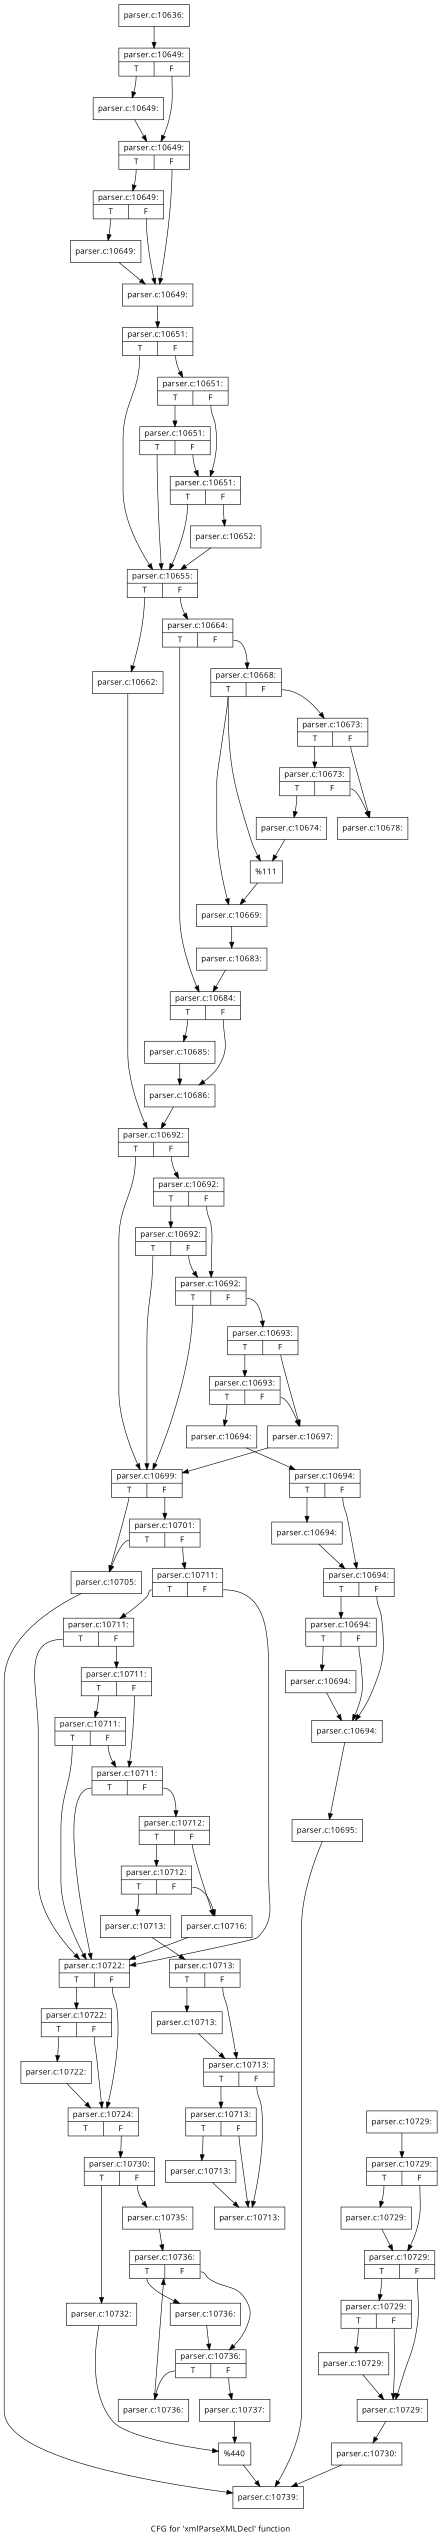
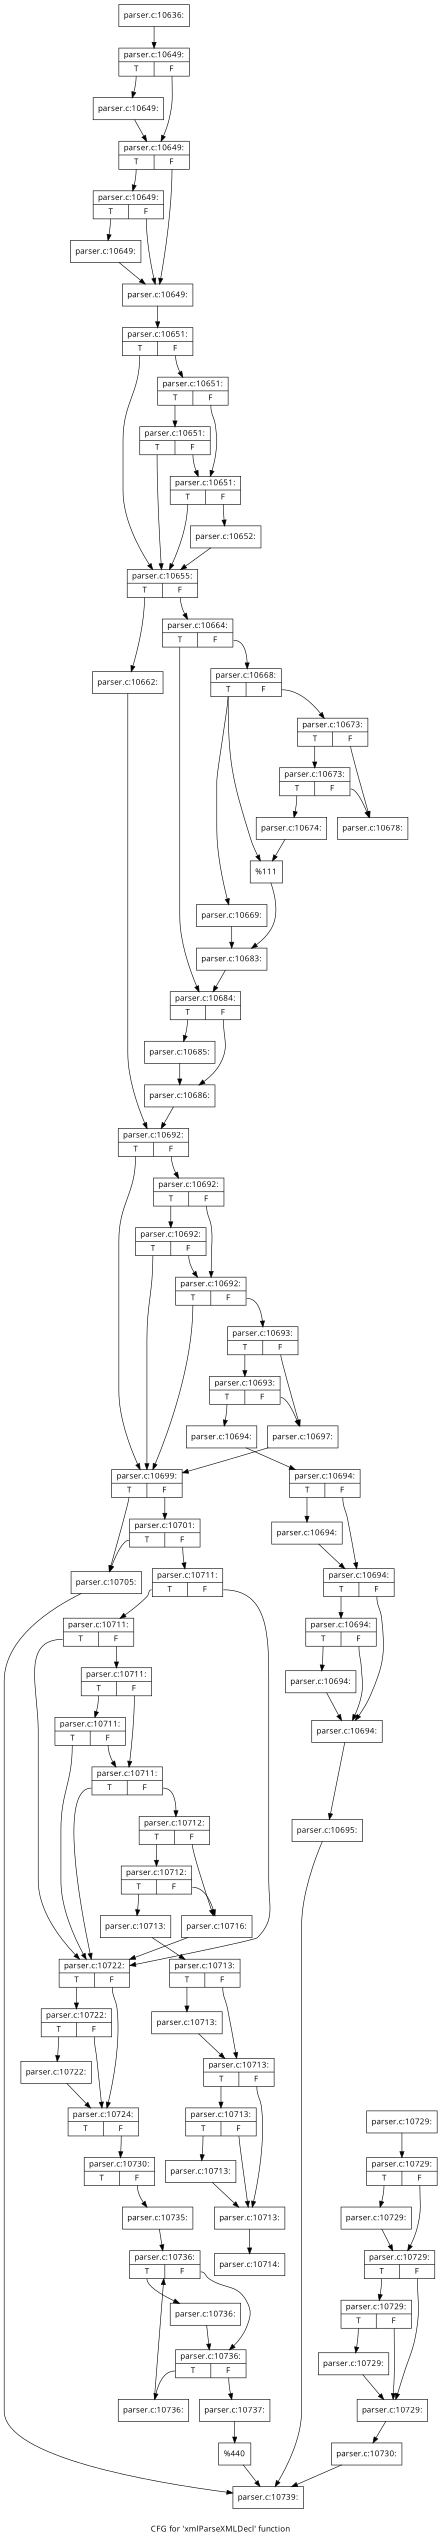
edge "%111" -> "parser.c:10669:": now "%111" -> "parser.c:10683:"
node "parser.c:10714:": added
node "parser.c:10732:": removed
